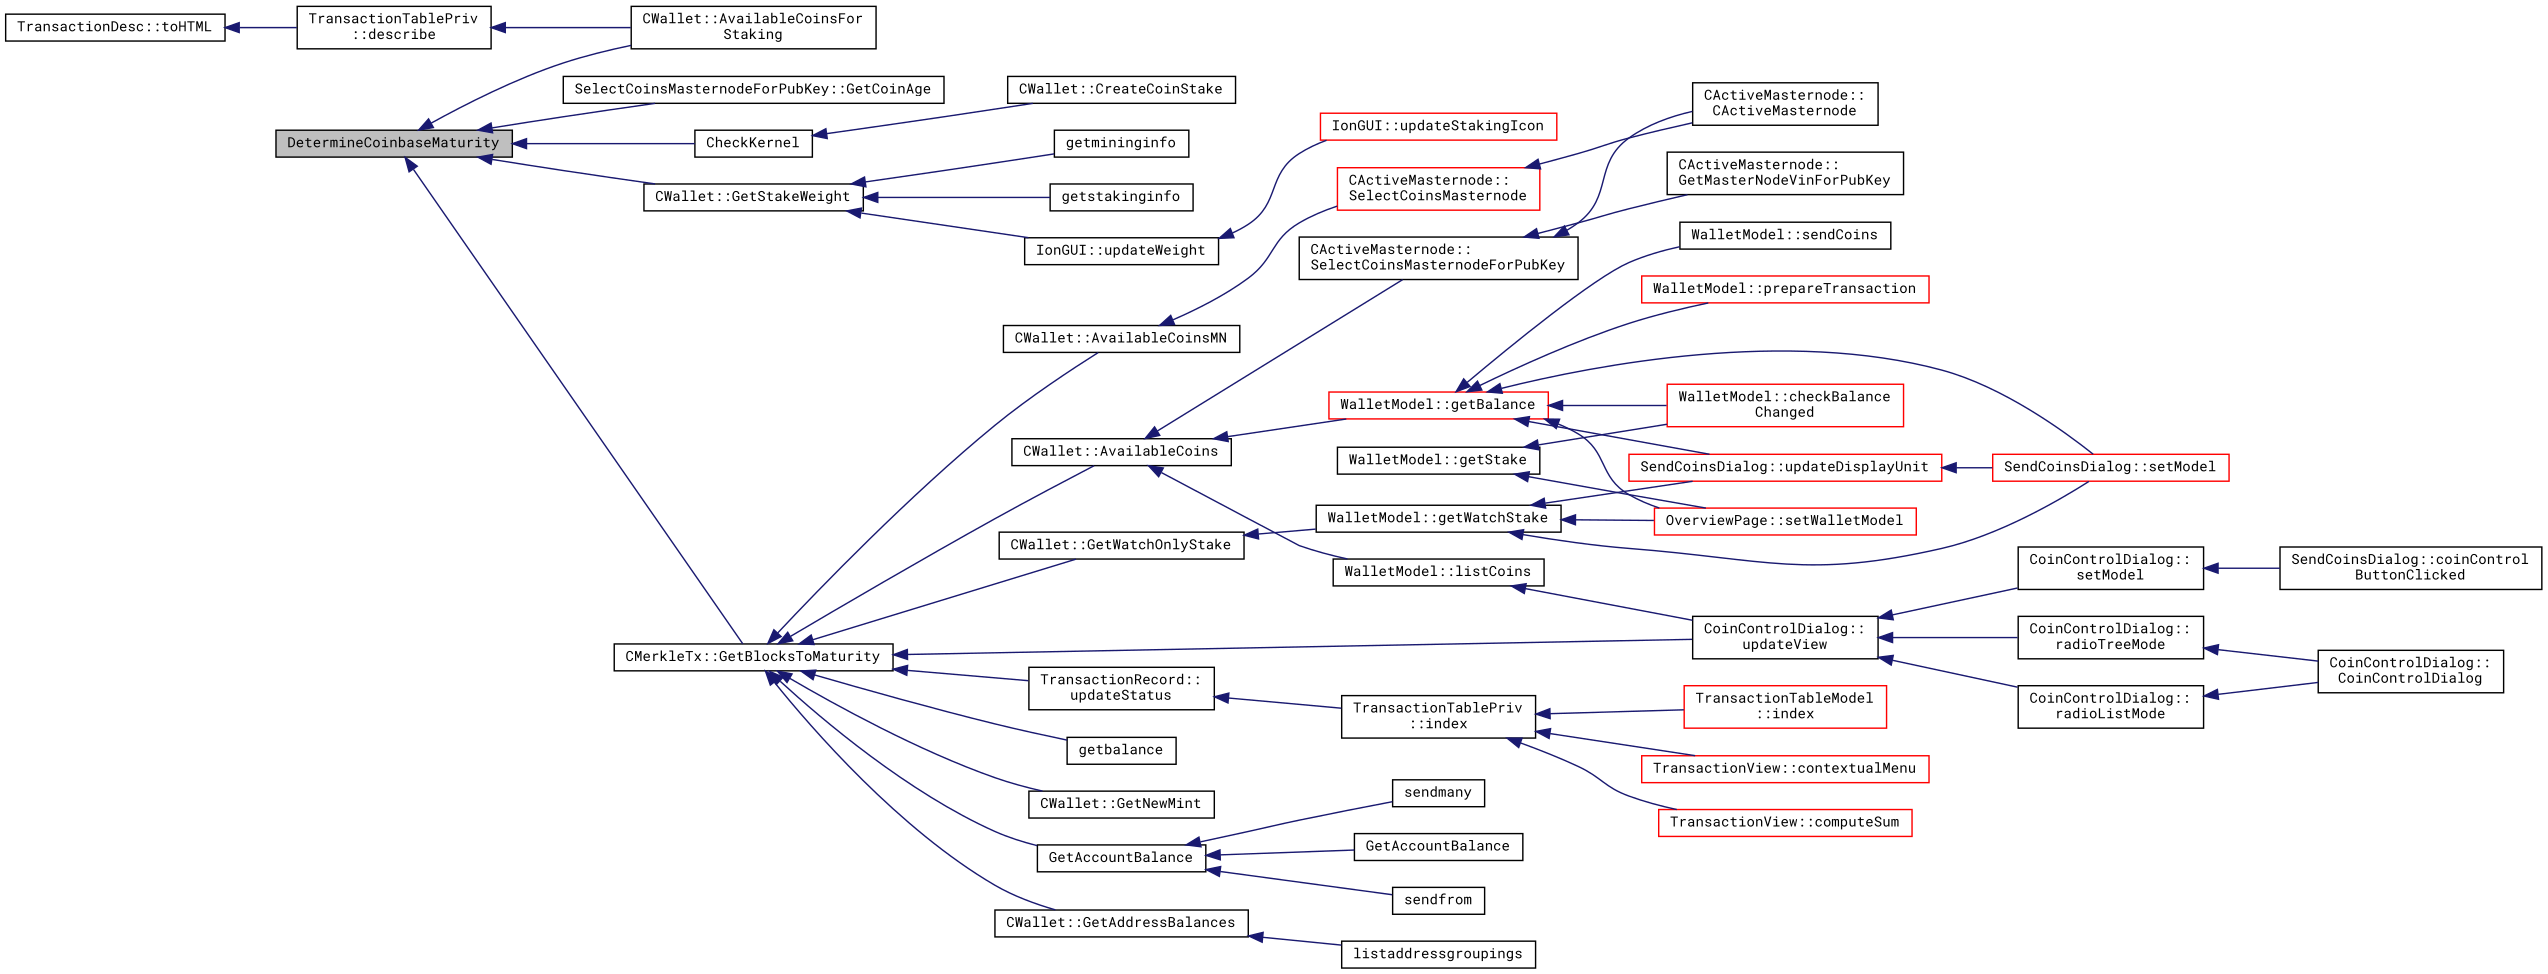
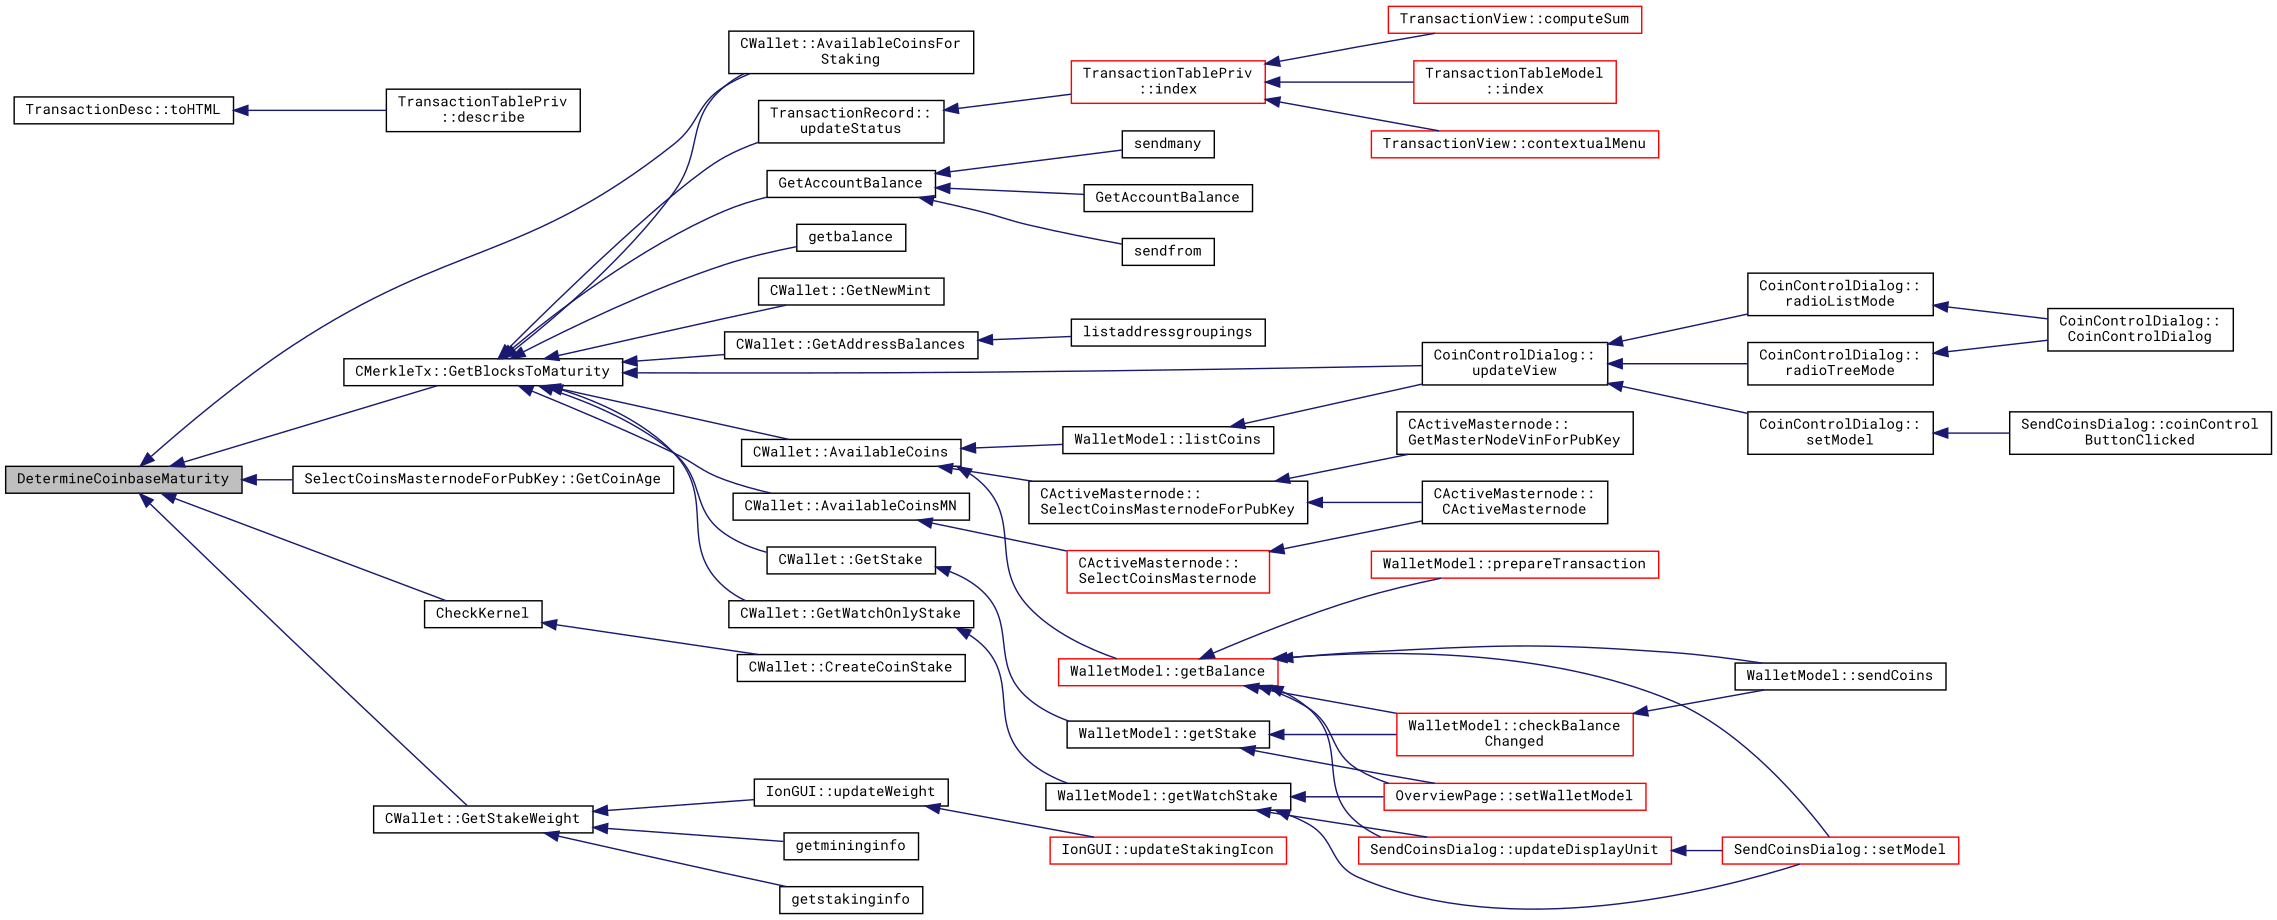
edge "CWallet::AvailableCoinsFor Staking" -> "TransactionTablePriv ::describe": now "CWallet::AvailableCoinsFor Staking" -> "CMerkleTx::GetBlocksToMaturity"
node "CWallet::GetStake": added
edge "WalletModel::sendCoins" -> "WalletModel::checkBalance Changed": added
node "TransactionTablePriv ::index": color black -> red
